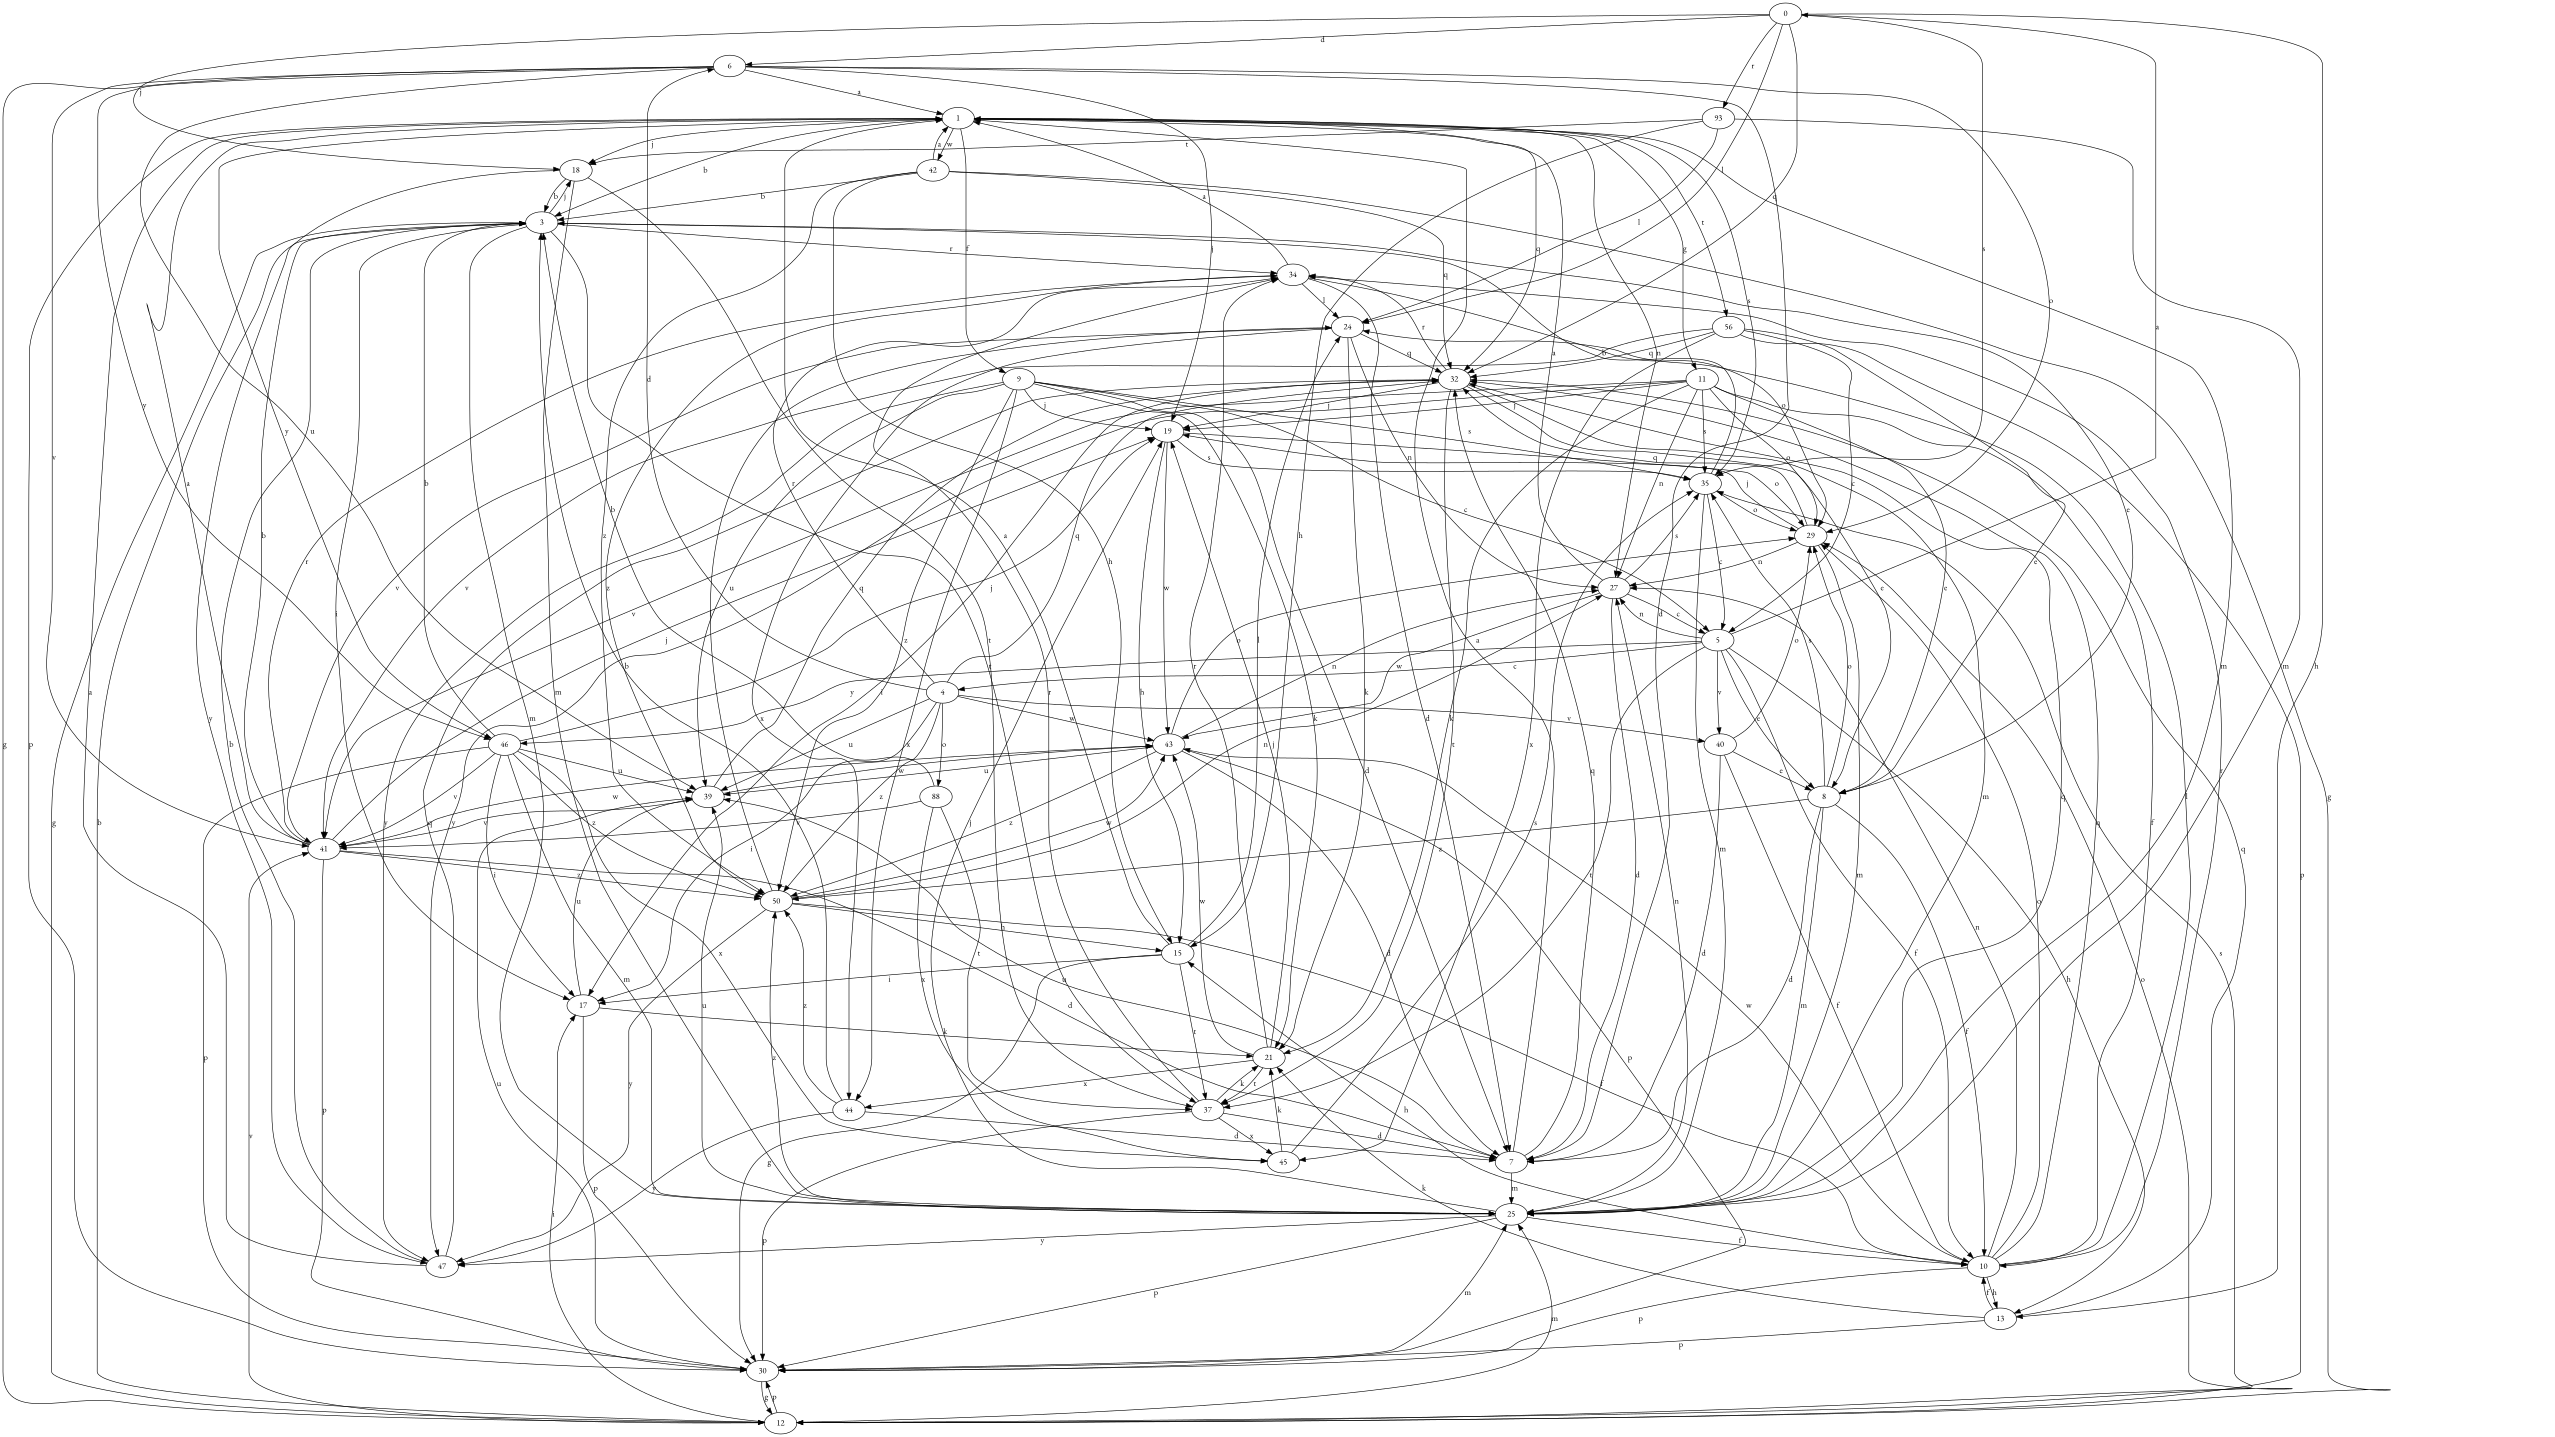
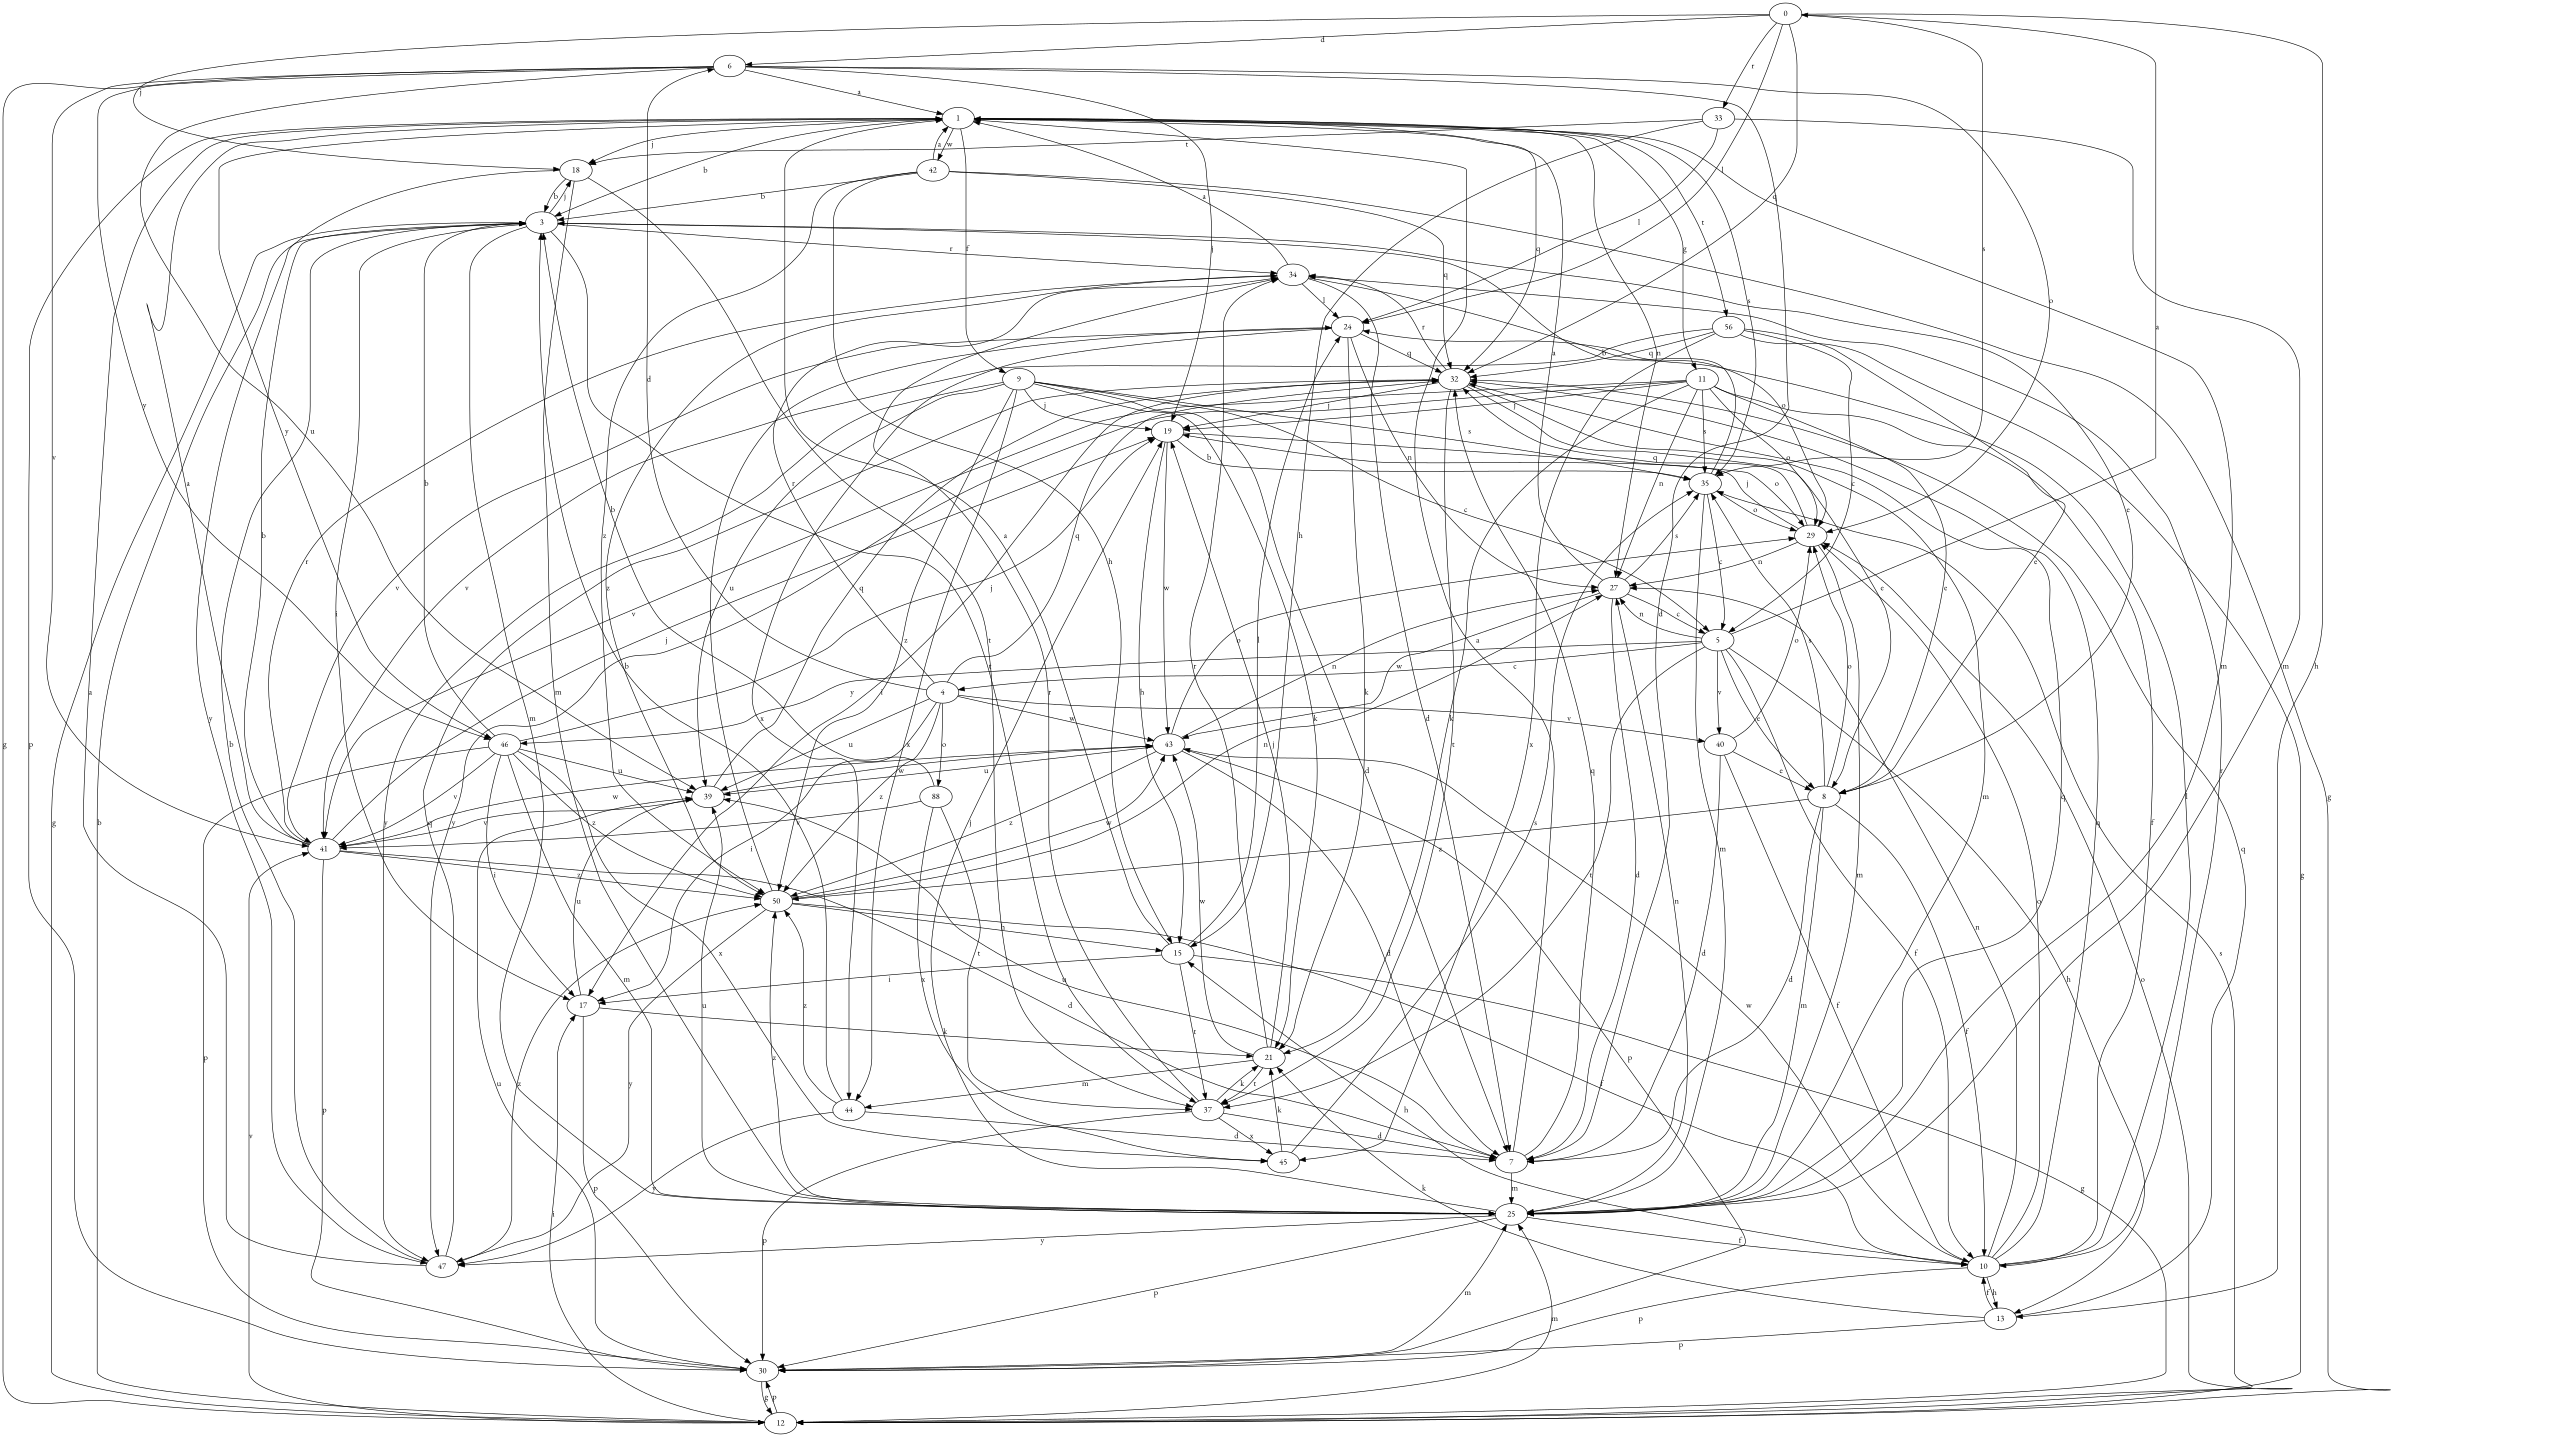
node "93": label "93" -> "33"
edge "19" -> "35": label "s" -> "b"
edge "56" -> "12": label "p" -> "g"
edge "47" -> "50": added, label "z"
edge "21" -> "44": label "x" -> "m"
edge "15" -> "30": now "15" -> "12"
